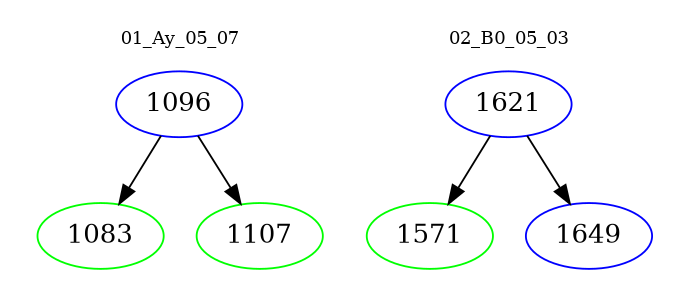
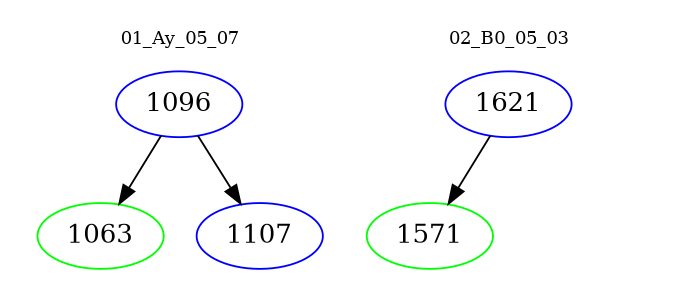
node "1083": label "1083" -> "1063"
node "1107": color green -> blue
node "1649": removed
